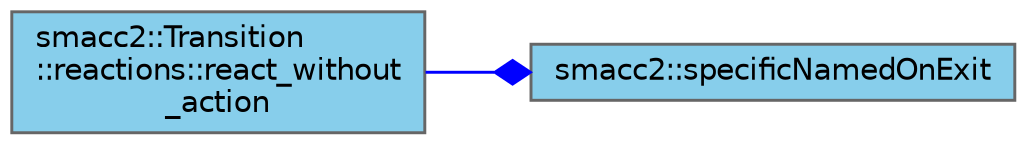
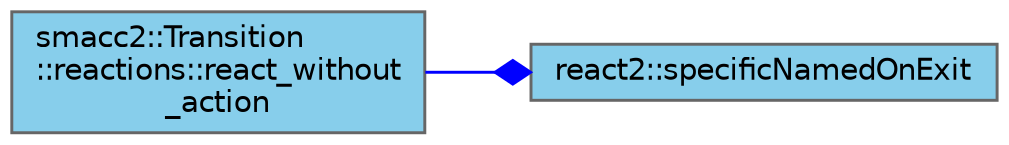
node "smacc2::specificNamedOnExit": label "smacc2::specificNamedOnExit" -> "react2::specificNamedOnExit"
